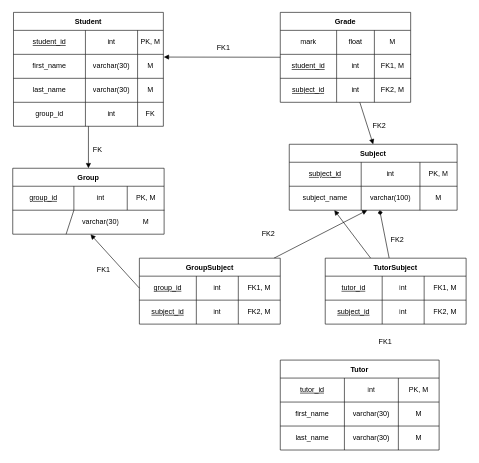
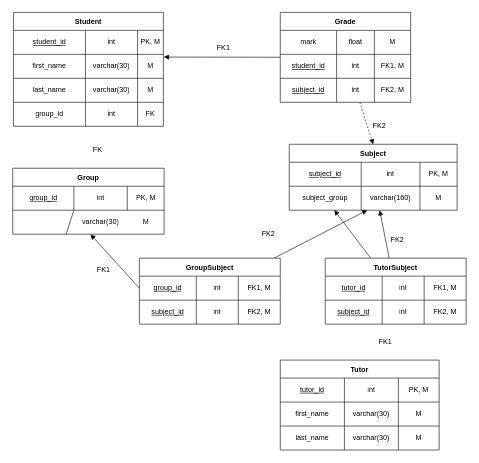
edge "Grade" -> "Subject": style solid -> dashed
edge "Student" -> "Group": removed
node "subject_name": label "subject_name" -> "subject_group"
node "varchar(100)": label "varchar(100)" -> "varchar(160)"
edge "TutorSubject" -> "Subject": arrowhead diamond -> block
